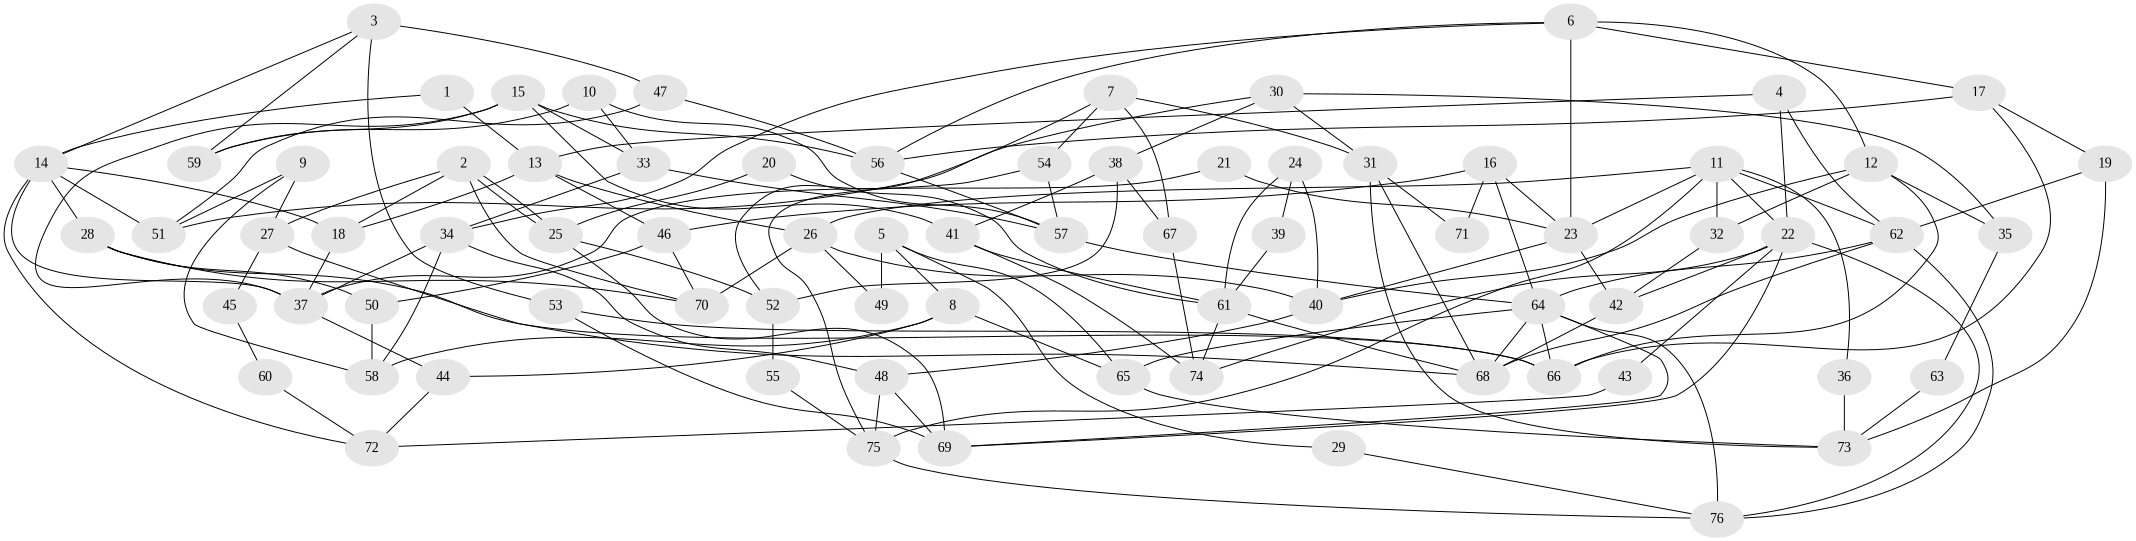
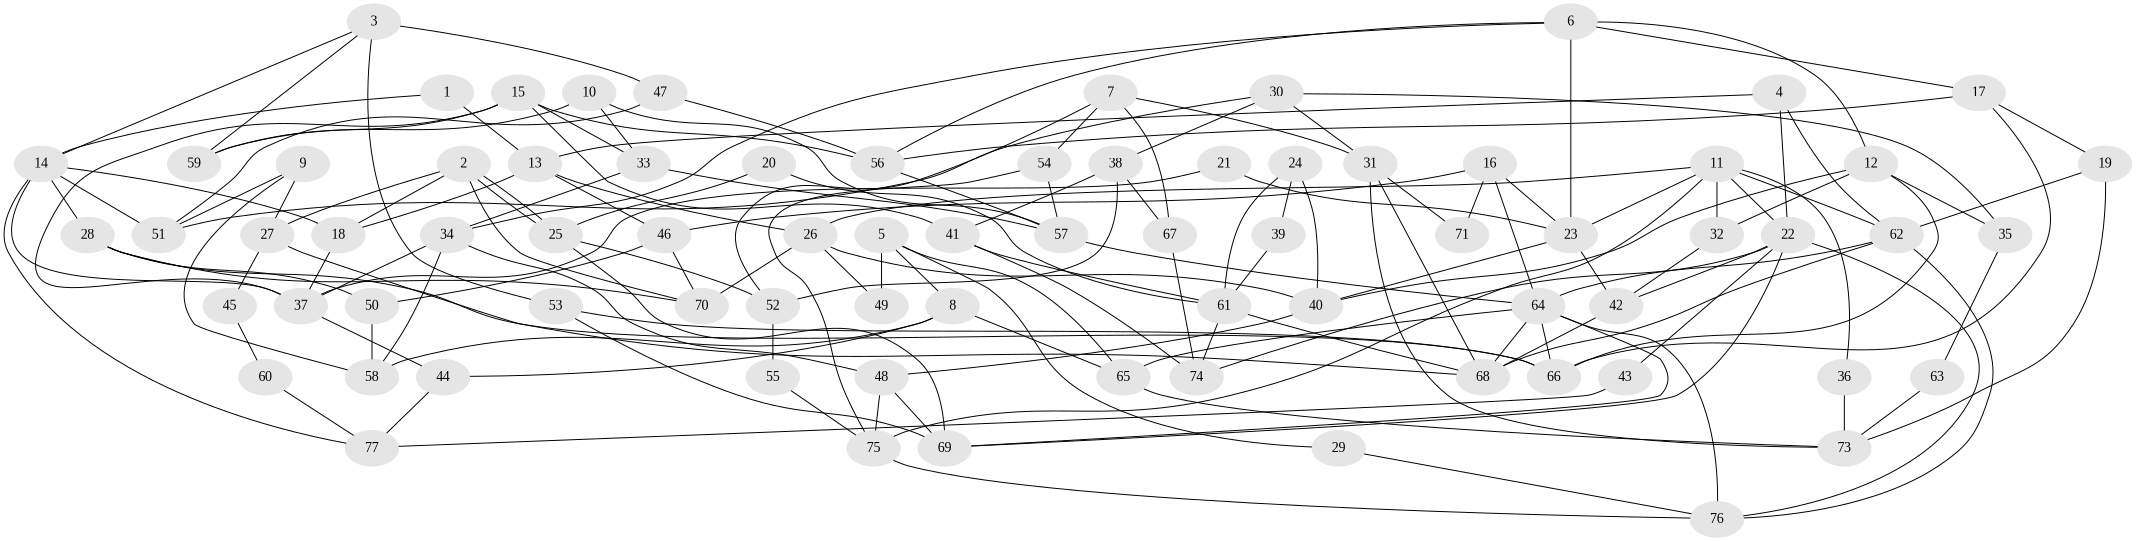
node "72": label "72" -> "77"
